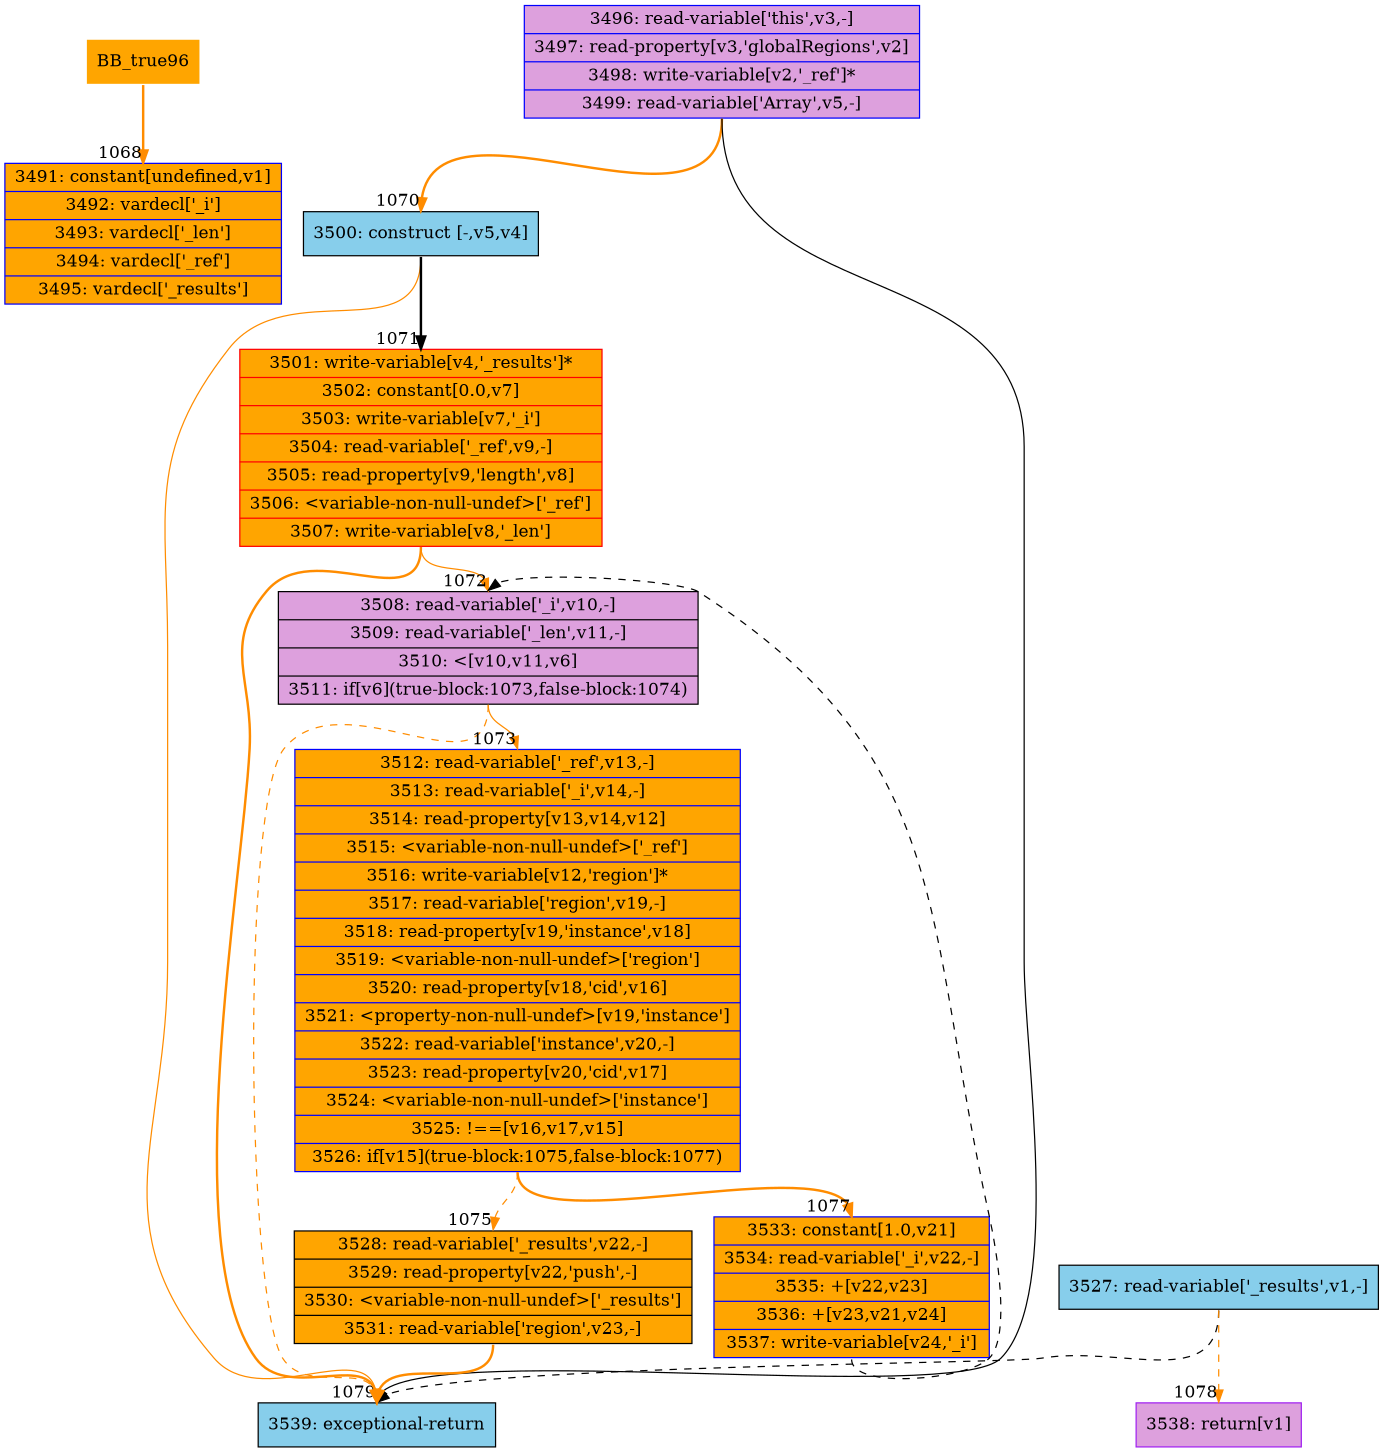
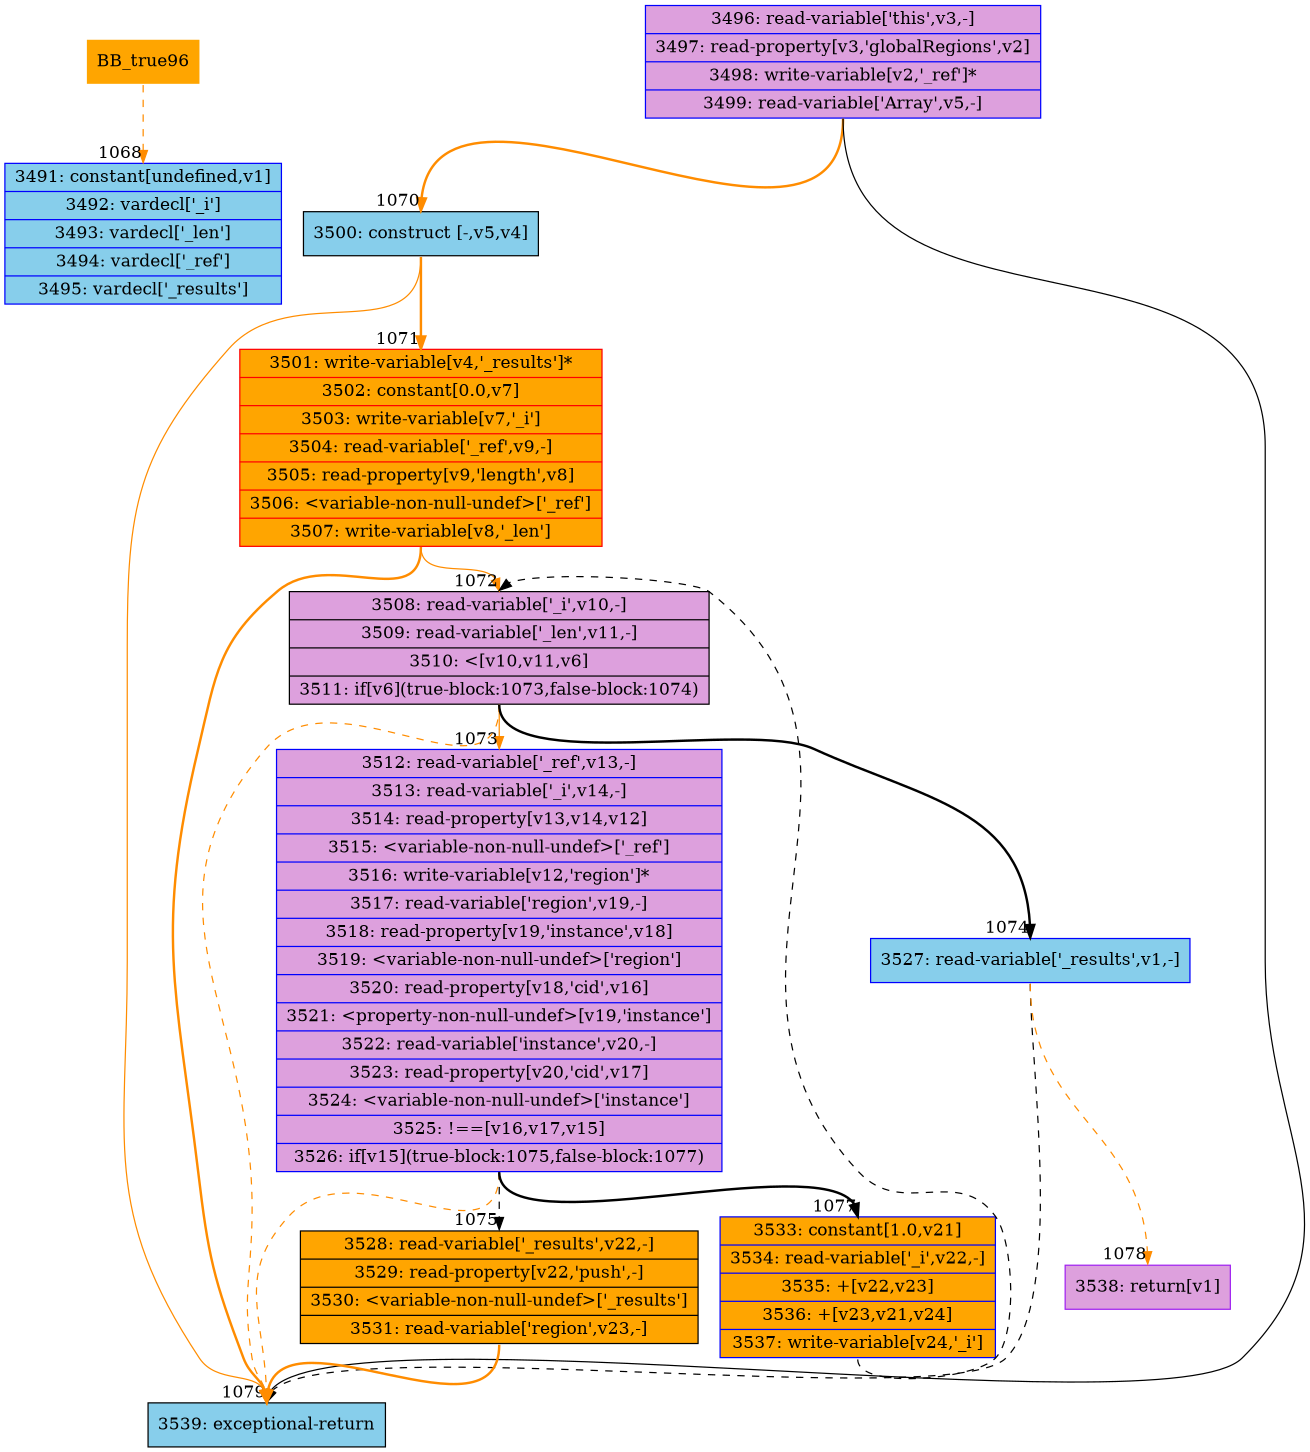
edge "BB_true96" -> "3491: constant[undefined,v1]": style bold -> dashed
node "3491: constant[undefined,v1]": fillcolor orange -> skyblue
edge "3500: construct [-,v5,v4]" -> "3501: write-variable[v4,'_results']*": color black -> darkorange
edge "3508: read-variable['_i',v10,-]" -> "3527: read-variable['_results',v1,-]": added
node "3512: read-variable['_ref',v13,-]": fillcolor orange -> plum
edge "3512: read-variable['_ref',v13,-]" -> "3533: constant[1.0,v21]": color darkorange -> black
edge "3512: read-variable['_ref',v13,-]" -> "3528: read-variable['_results',v22,-]": color darkorange -> black
edge "3512: read-variable['_ref',v13,-]" -> "3539: exceptional-return": added
node "3527: read-variable['_results',v1,-]": color black -> blue
